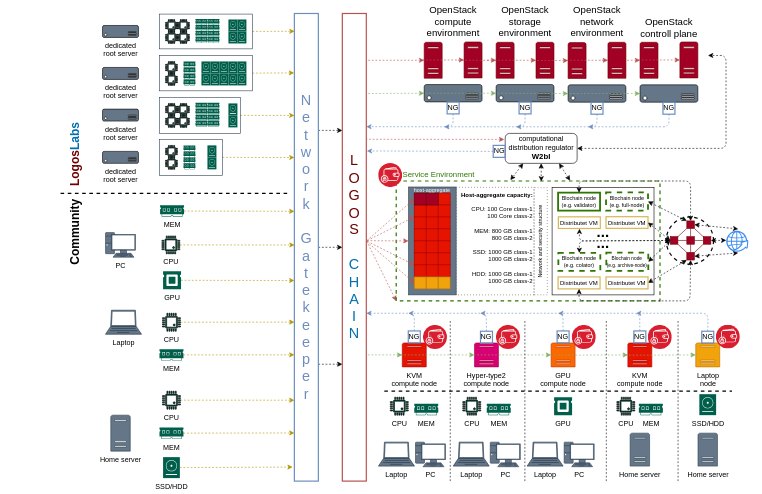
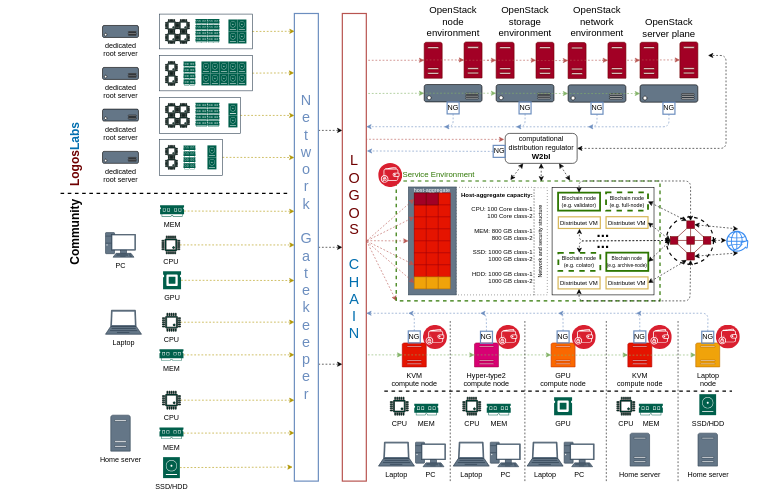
node "OpenStackcompute environment": label "OpenStackcompute environment" -> "OpenStacknode environment"
node "OpenStackcontroll plane": label "OpenStackcontroll plane" -> "OpenStackserver plane"
node "Blochain node (e.g. archive-node)": style dashed -> solid
